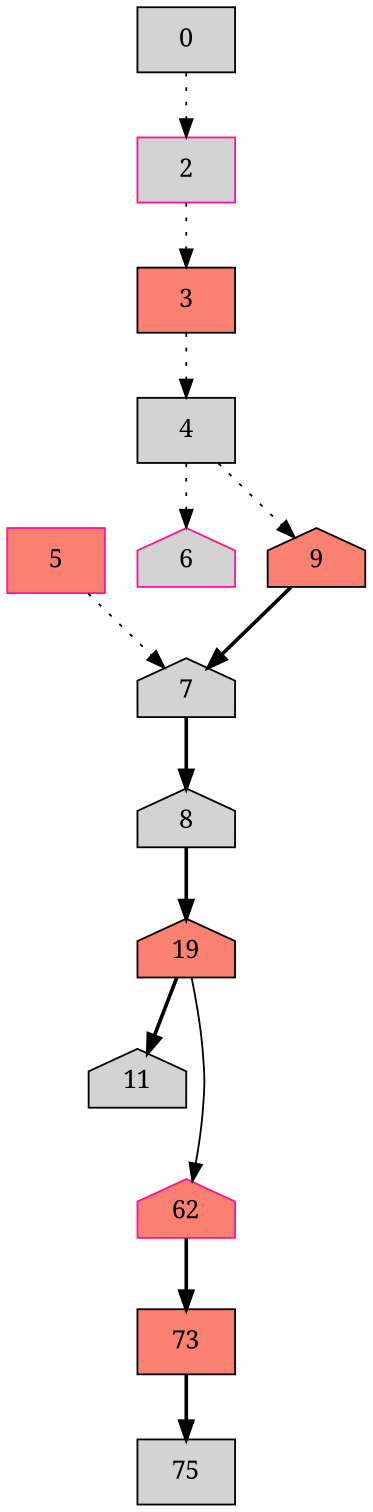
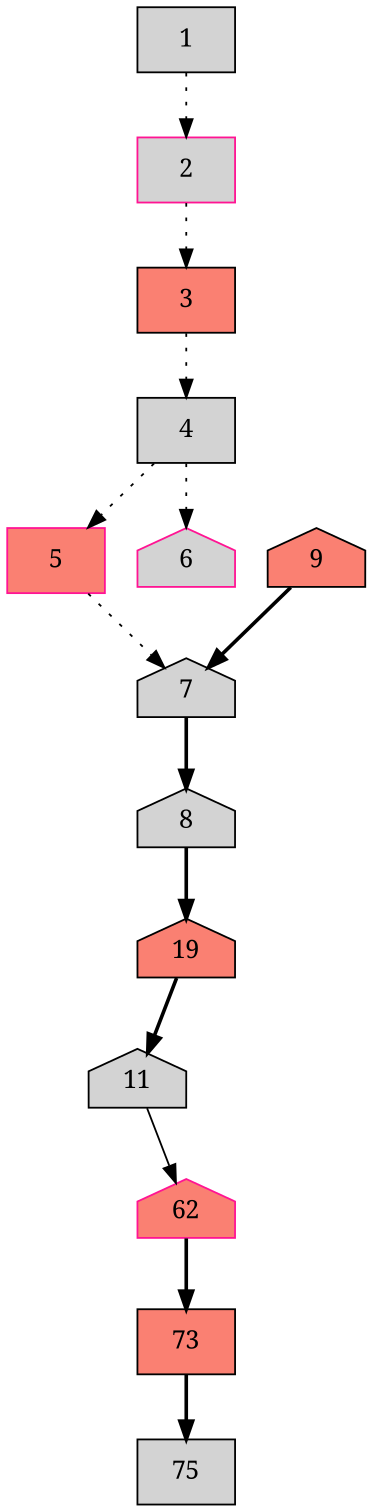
node "0": label "0" -> "1"
edge "4" -> "9": now "4" -> "5"
edge "19" -> "62": now "11" -> "62"
